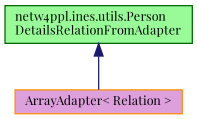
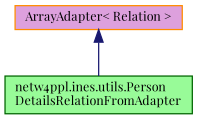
edge "ArrayAdapter< Relation >" -> "netw4ppl.ines.utils.Person DetailsRelationFromAdapter": reversed
